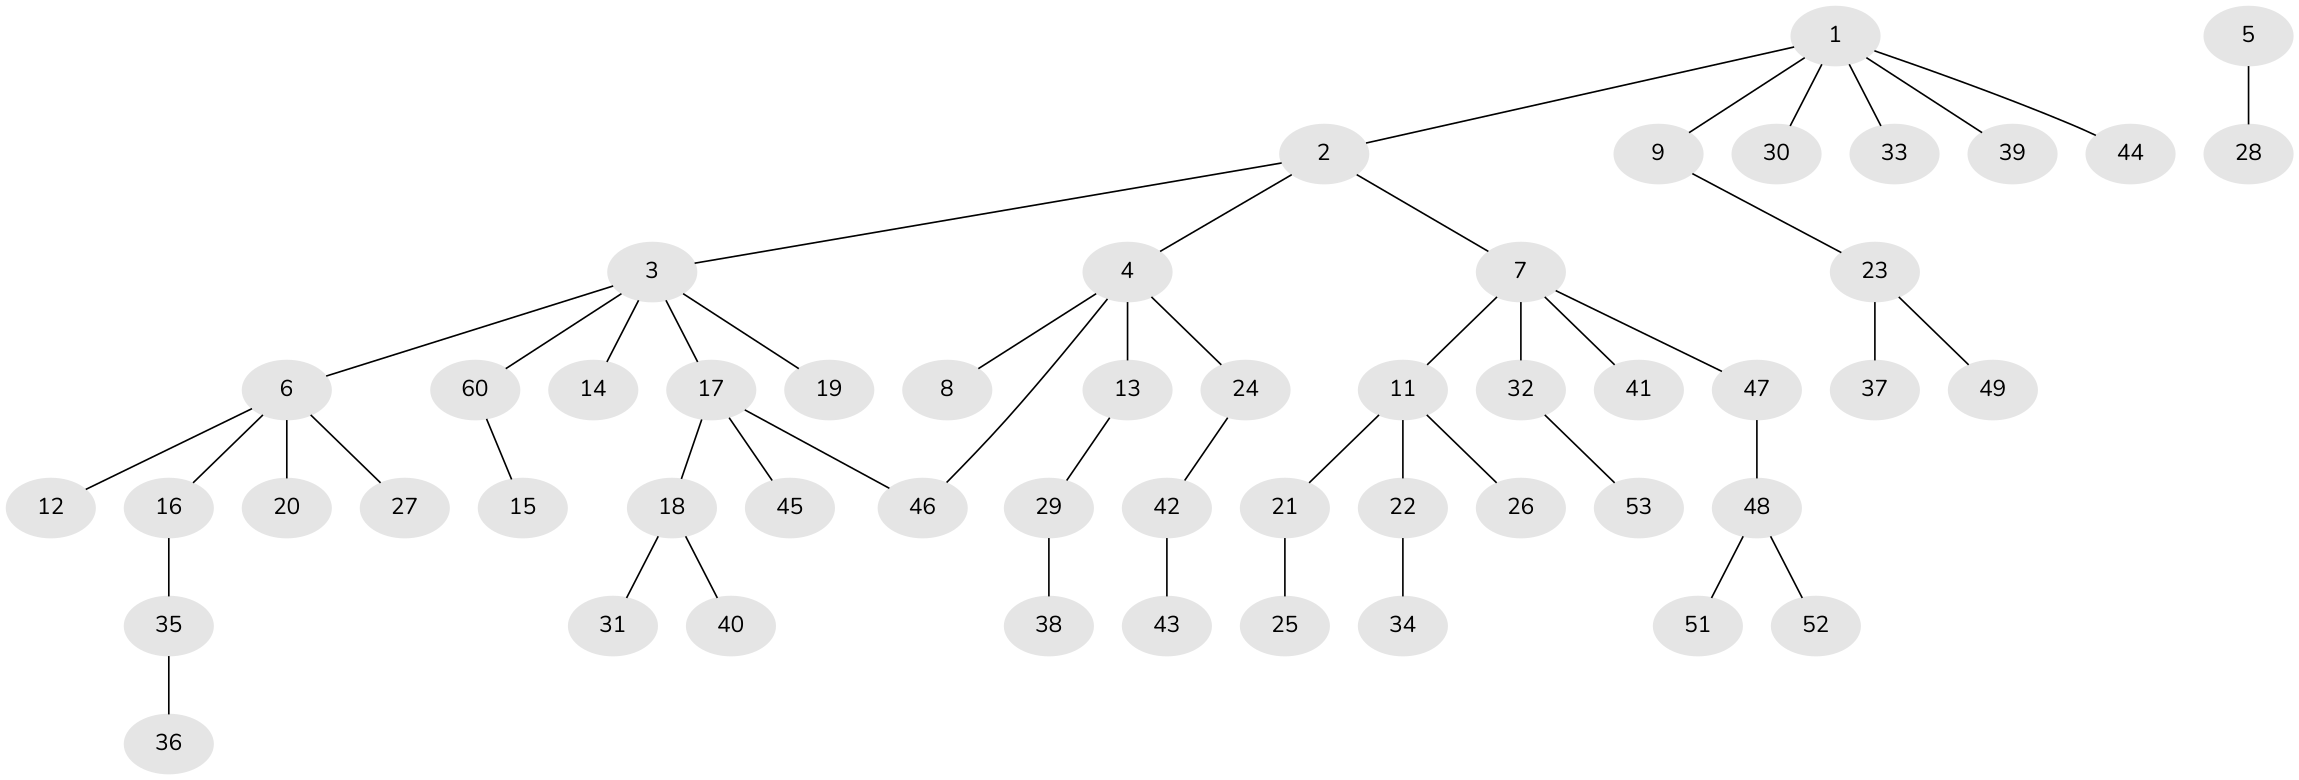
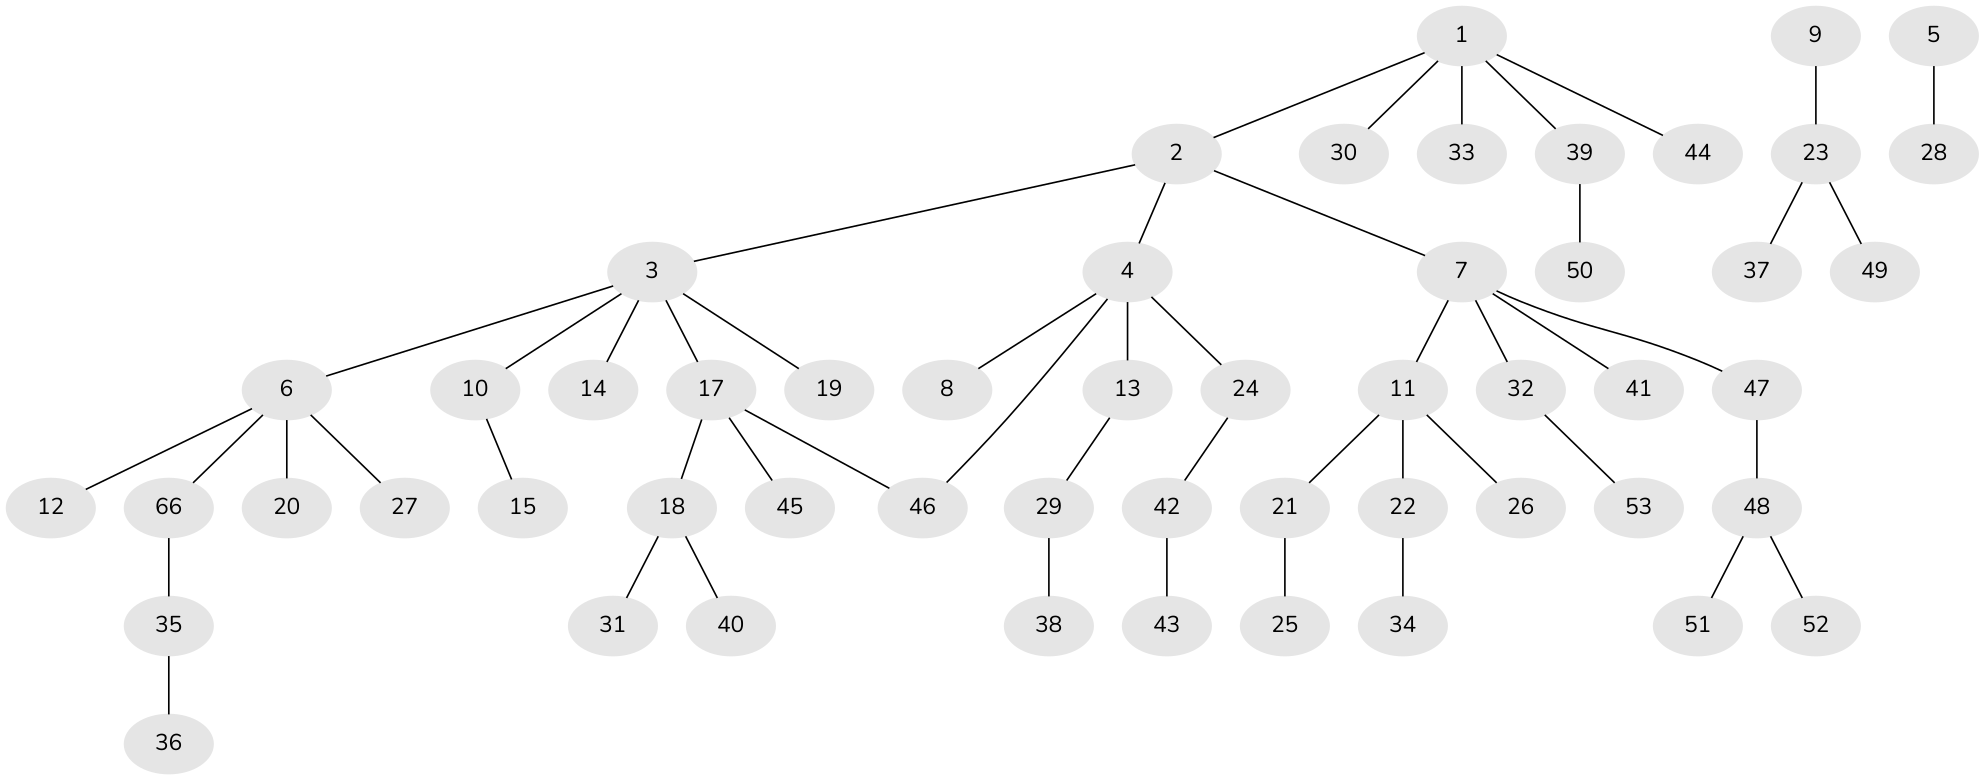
edge "1" -- "9": removed
node "50": added
node "60": label "60" -> "10"
node "16": label "16" -> "66"
